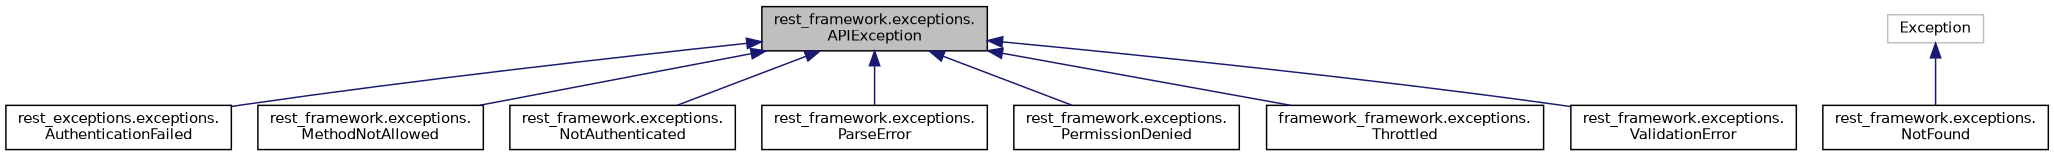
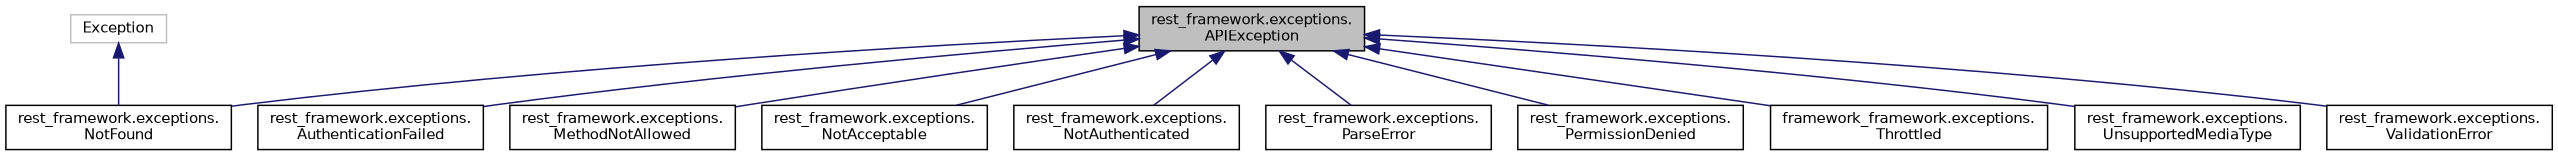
edge "rest_framework.exceptions. NotFound" -> "rest_framework.exceptions. APIException": added
node "rest_exceptions.exceptions. AuthenticationFailed": label "rest_exceptions.exceptions. AuthenticationFailed" -> "rest_framework.exceptions. AuthenticationFailed"
node "rest_framework.exceptions. NotAcceptable": added
node "rest_framework.exceptions. UnsupportedMediaType": added
